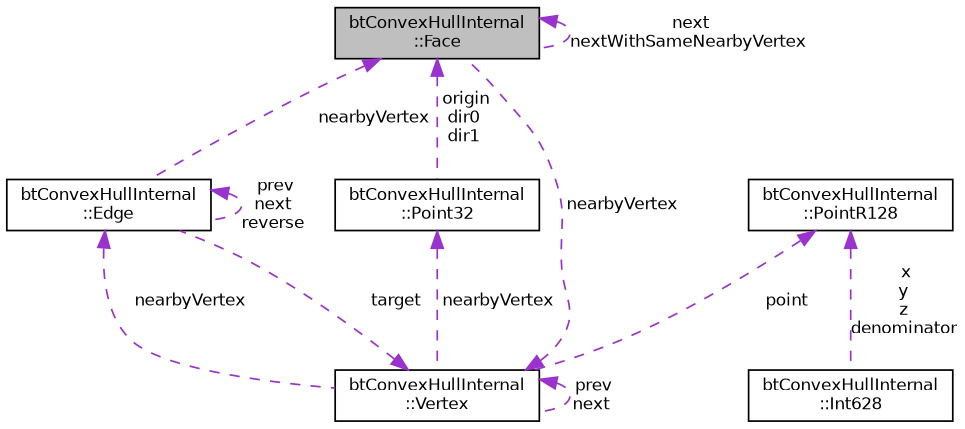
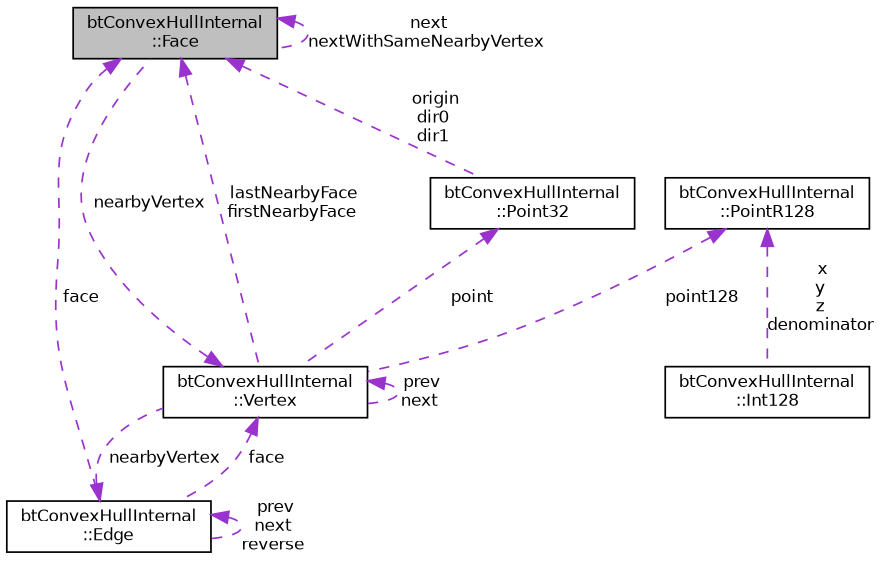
edge "btConvexHullInternal ::Edge" -> "btConvexHullInternal ::Face": label " nearbyVertex" -> " face"
edge "btConvexHullInternal ::Vertex" -> "btConvexHullInternal ::Face": added, label "lastNearbyFace firstNearbyFace"
edge "btConvexHullInternal ::Edge" -> "btConvexHullInternal ::Vertex": label " target" -> " face"
edge "btConvexHullInternal ::Vertex" -> "btConvexHullInternal ::Point32": label " nearbyVertex" -> " point"
edge "btConvexHullInternal ::Vertex" -> "btConvexHullInternal ::PointR128": label " point" -> " point128"
node "btConvexHullInternal ::Int628": label "btConvexHullInternal ::Int628" -> "btConvexHullInternal ::Int128"
